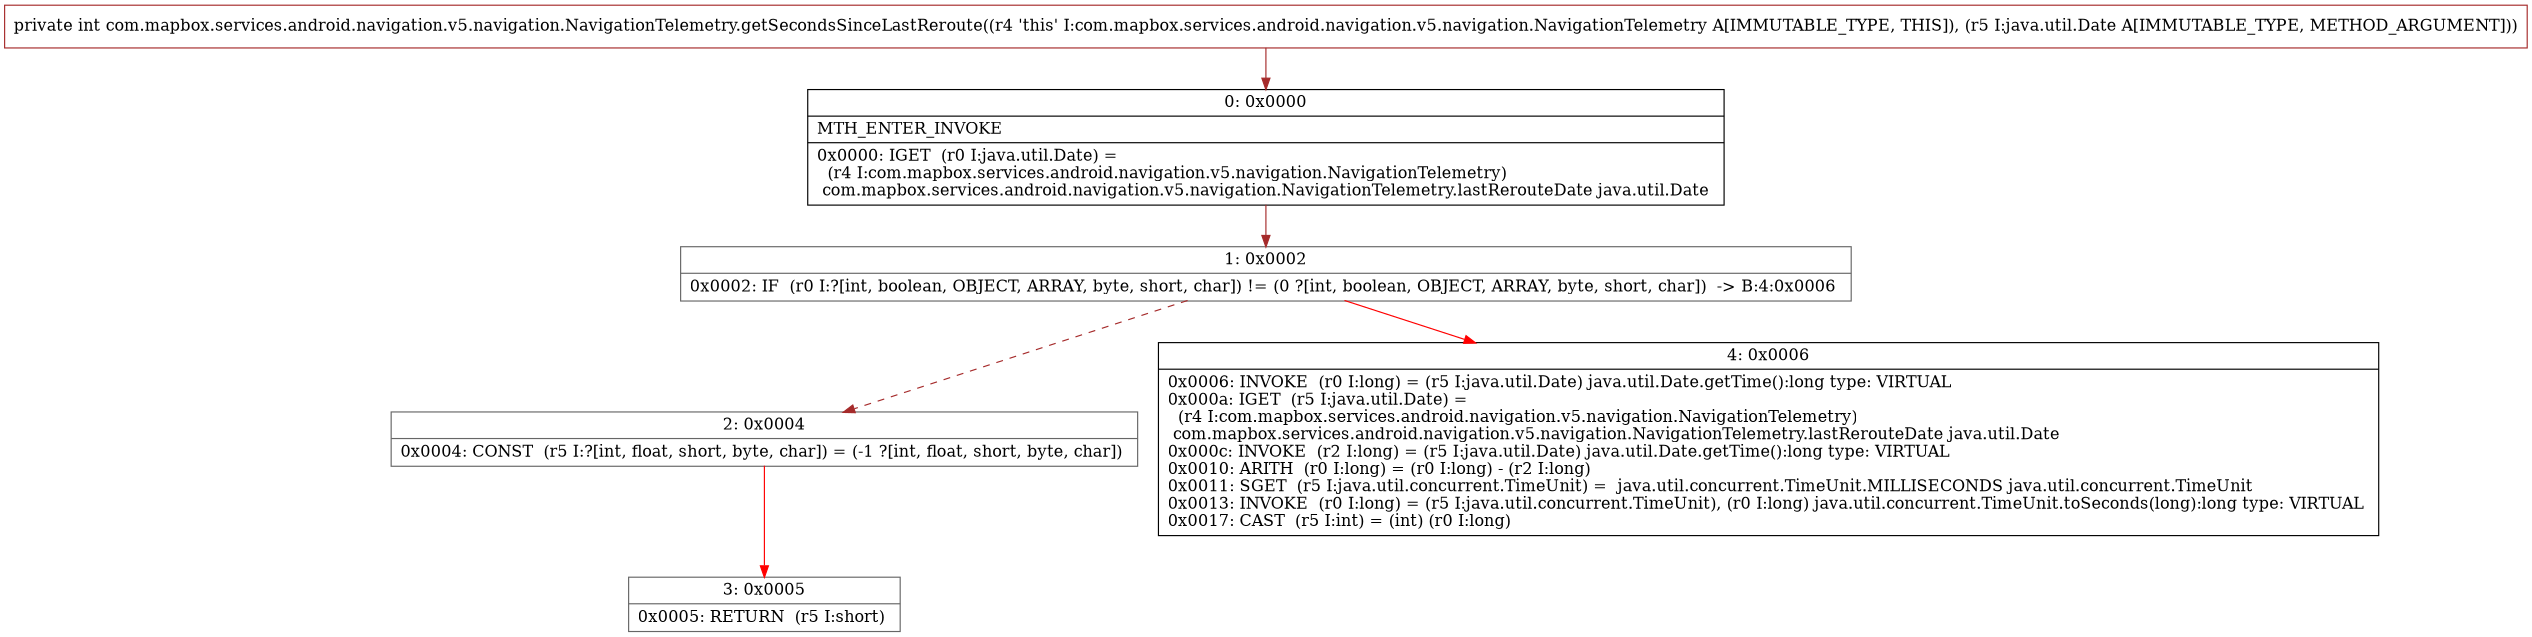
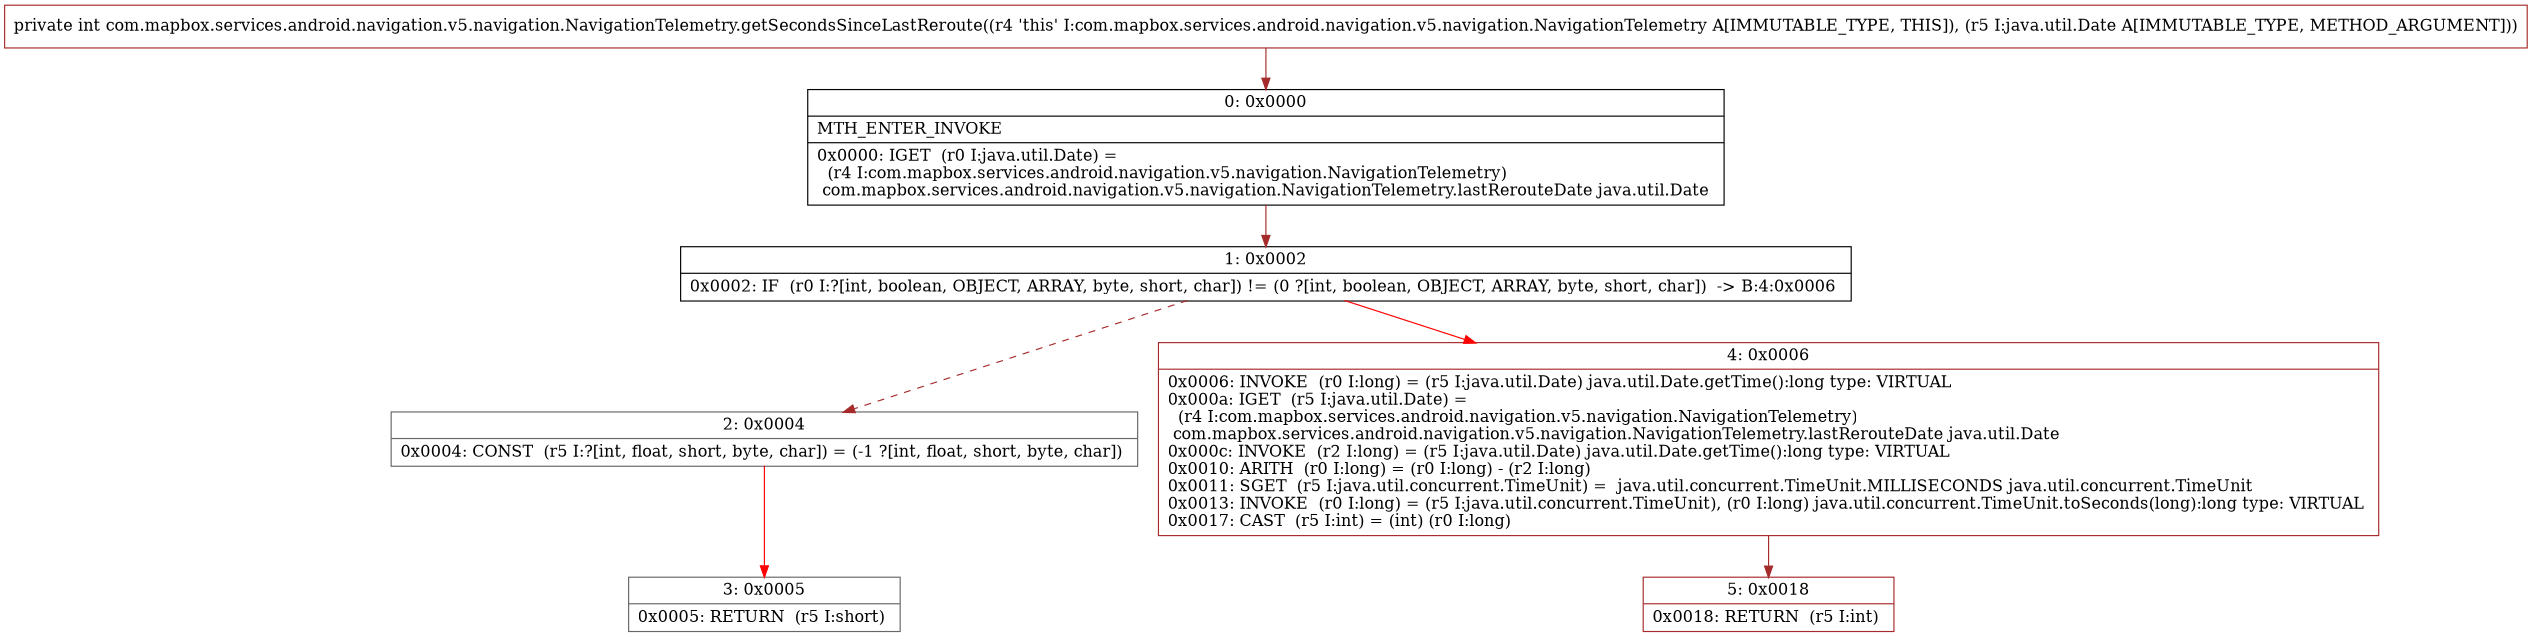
node "1: 0x0002": color gray40 -> black
node "4: 0x0006": color black -> brown
node "5: 0x0018": added
